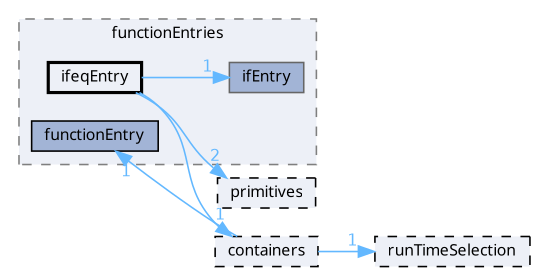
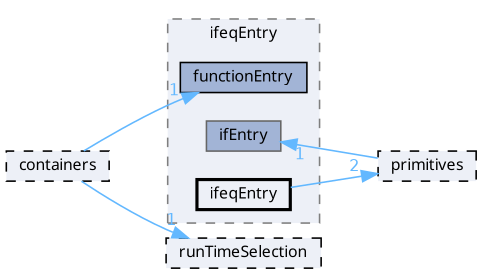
cluster "functionEntries": label "functionEntries" -> "ifeqEntry"
edge "ifeqEntry" -> "ifEntry": now "primitives" -> "ifEntry"
edge "ifeqEntry" -> "containers": removed
